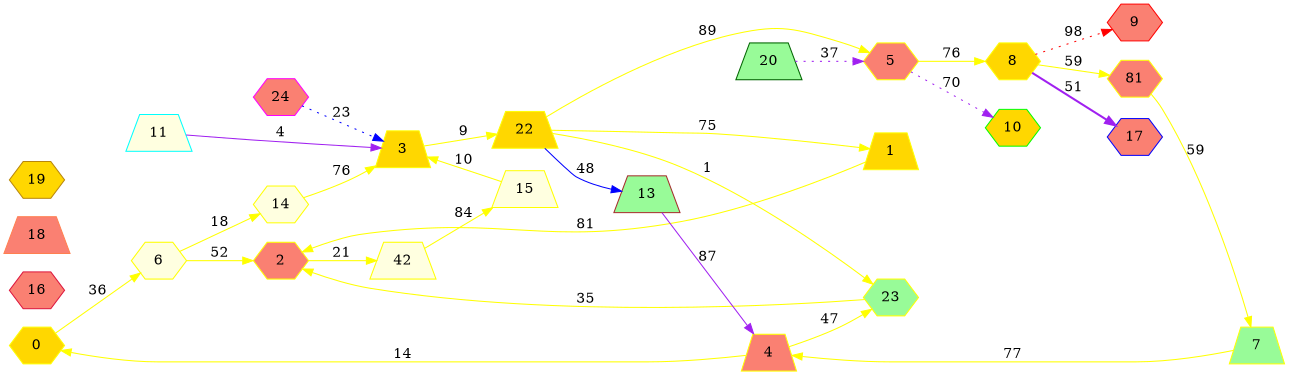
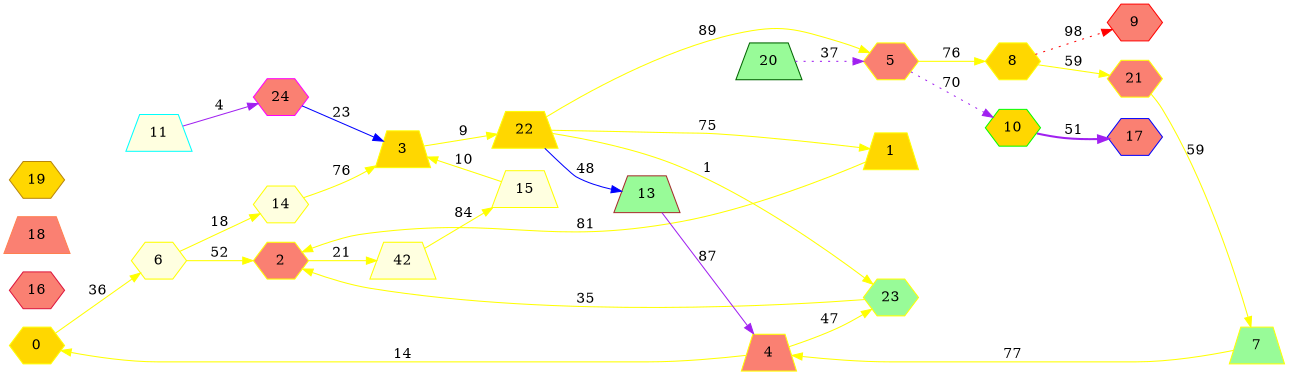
node "81": label "81" -> "21"
edge "8" -> "17": now "10" -> "17"
edge "24" -> "3": style dotted -> solid
edge "11" -> "3": now "11" -> "24"
